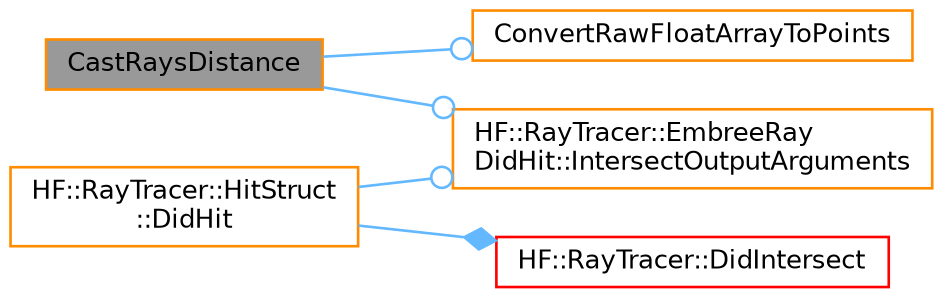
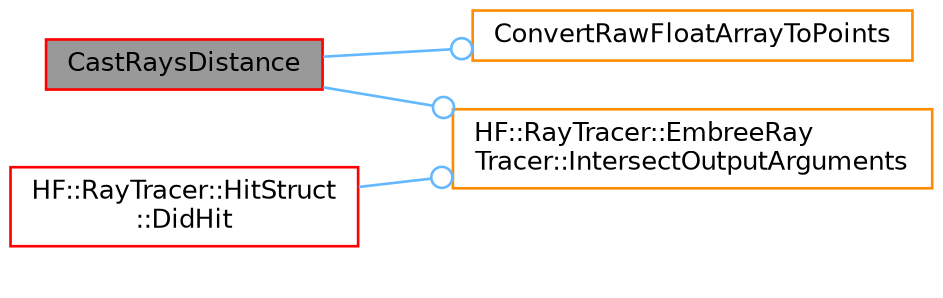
node "CastRaysDistance": color darkorange -> red
node "HF::RayTracer::EmbreeRay DidHit::IntersectOutputArguments": label "HF::RayTracer::EmbreeRay DidHit::IntersectOutputArguments" -> "HF::RayTracer::EmbreeRay Tracer::IntersectOutputArguments"
node "HF::RayTracer::HitStruct ::DidHit": color darkorange -> red
node "HF::RayTracer::DidIntersect": removed
